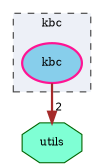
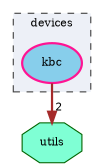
cluster "kbc": label "kbc" -> "devices"
